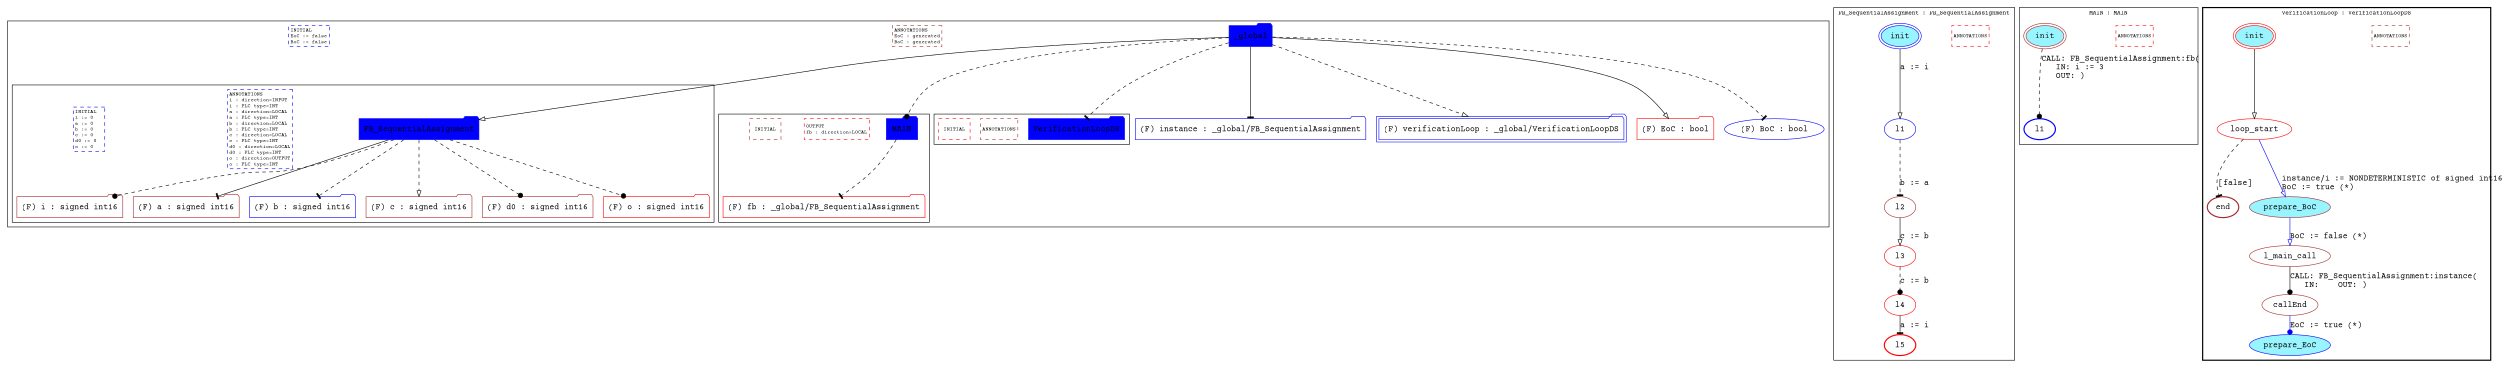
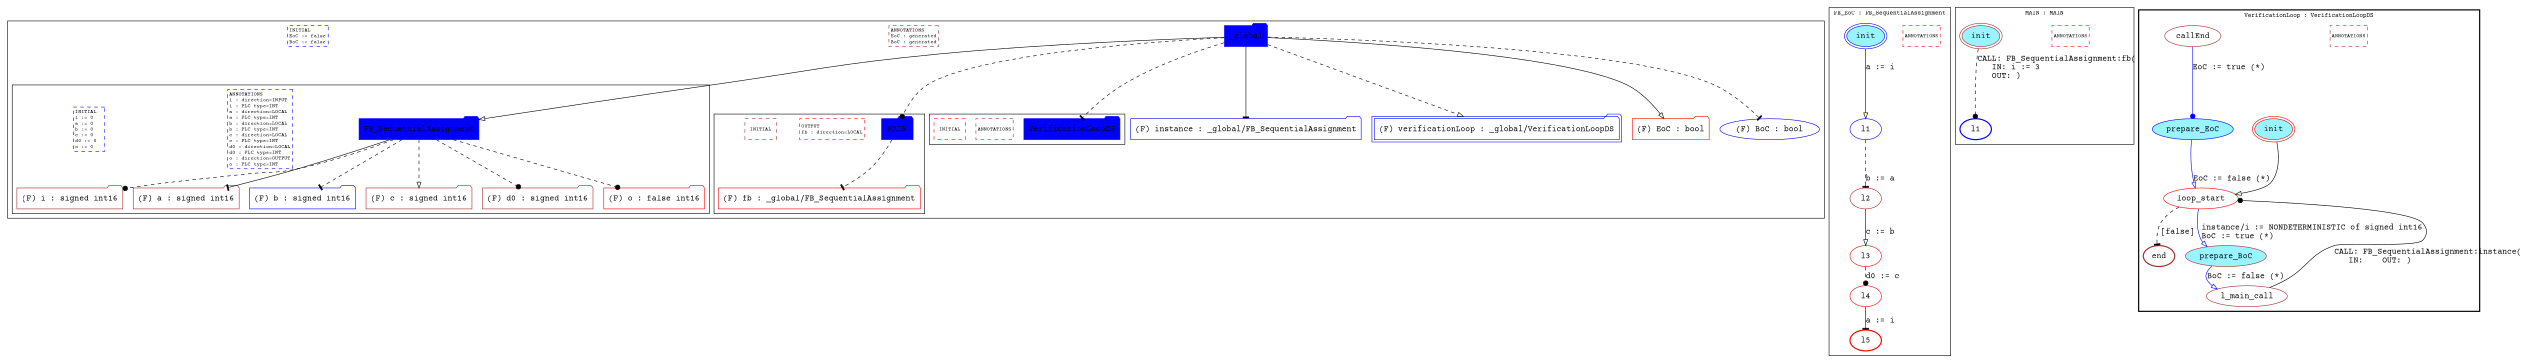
cluster "FB_SequentialAssignment : FB_SequentialAssignment": label "FB_SequentialAssignment : FB_SequentialAssignment" -> "FB_EoC : FB_SequentialAssignment"
edge "prepare_EoC" -> "loop_start": added, label "EoC := false (*)"
node "(F) o : signed int16": label "(F) o : signed int16" -> "(F) o : false int16"
edge "l_main_call" -> "callEnd": now "l_main_call" -> "loop_start"
edge "l3" -> "l4": label "c := b" -> "d0 := c"
